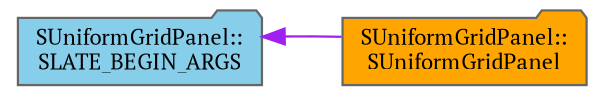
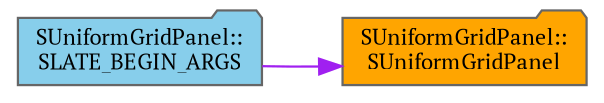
edge "SUniformGridPanel:: SUniformGridPanel" -> "SUniformGridPanel:: SLATE_BEGIN_ARGS": reversed
